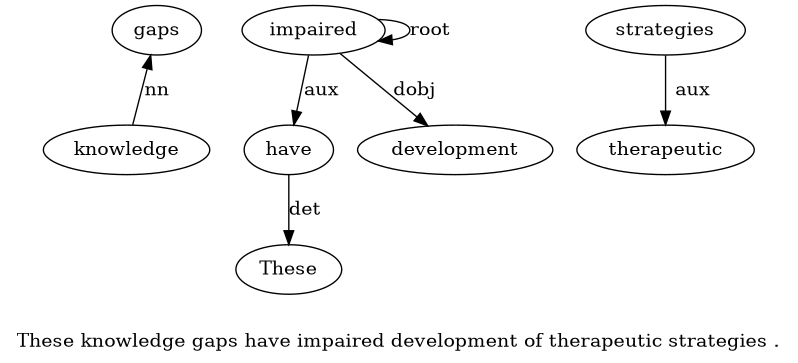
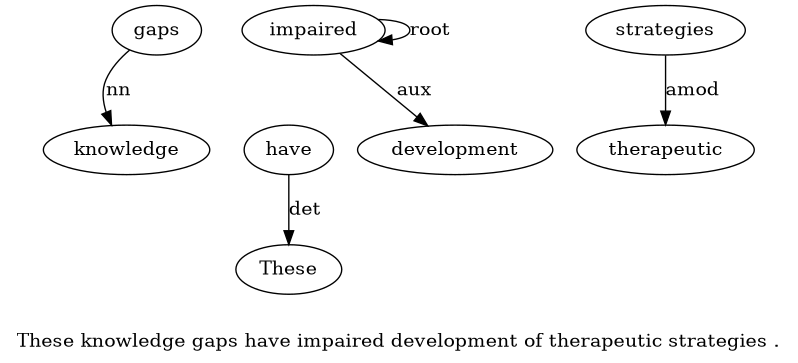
edge "impaired" -> "have": removed, label "aux"
edge "impaired" -> "development": label "dobj" -> "aux"
edge "strategies" -> "therapeutic": label "aux" -> "amod"
edge "knowledge" -> "gaps": reversed
